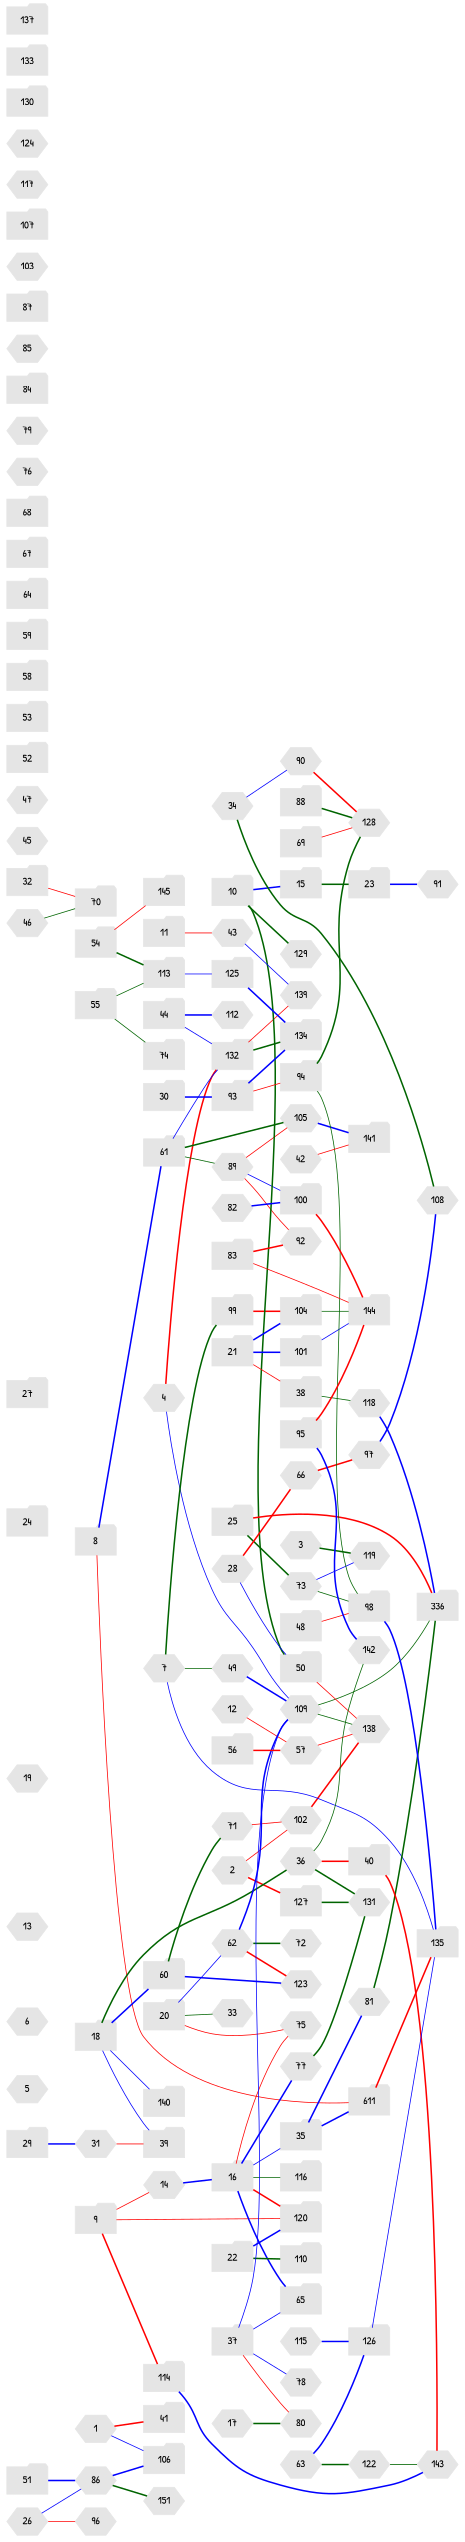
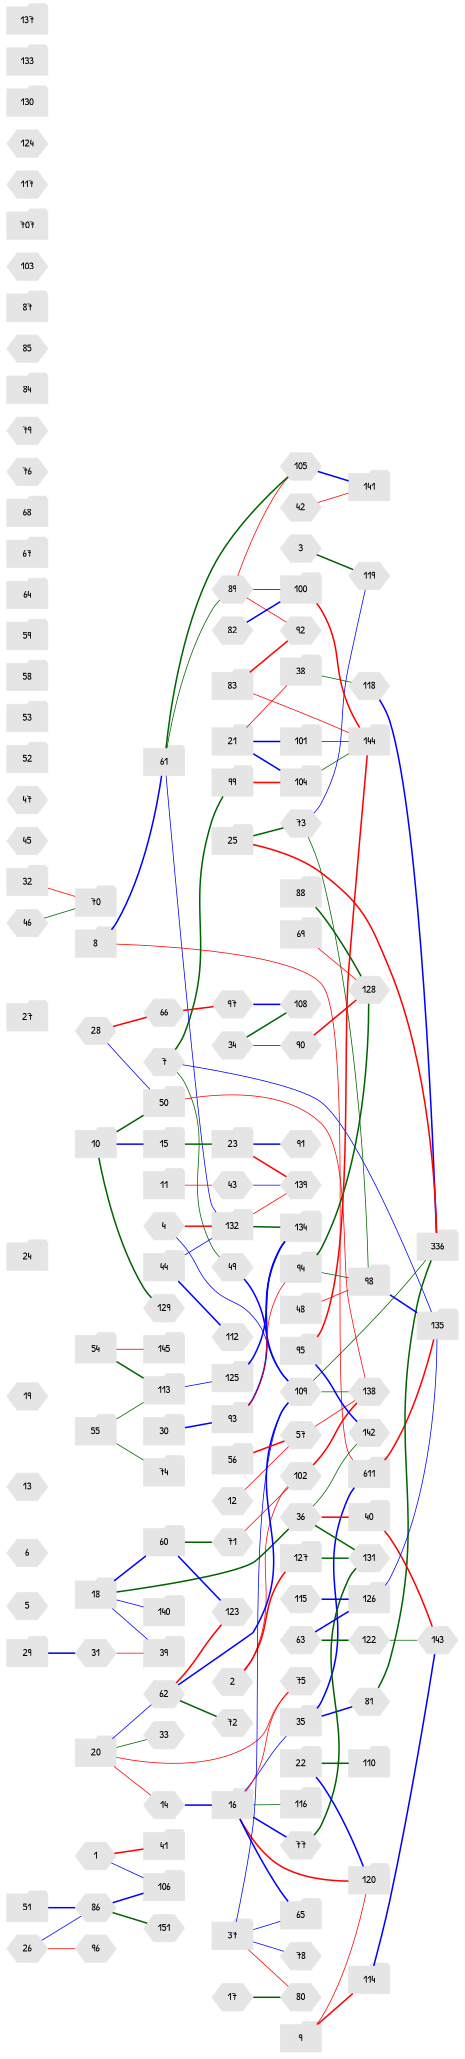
node "107": label "107" -> "707"
edge "23" -- "139": added
edge "14" -- "9": now "14" -- "20"
